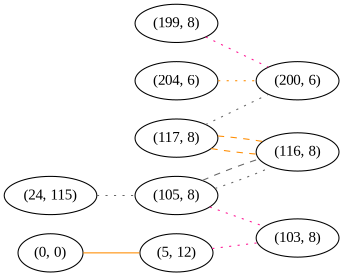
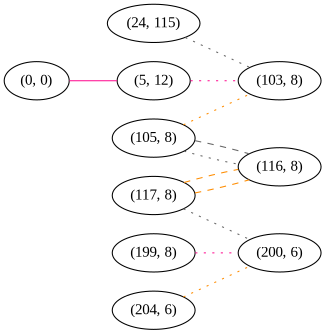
edge "(24, 115)" -- "(105, 8)": now "(24, 115)" -- "(103, 8)"
edge "(105, 8)" -- "(103, 8)": color deeppink -> darkorange
edge "(0, 0)" -- "(5, 12)": color darkorange -> deeppink
